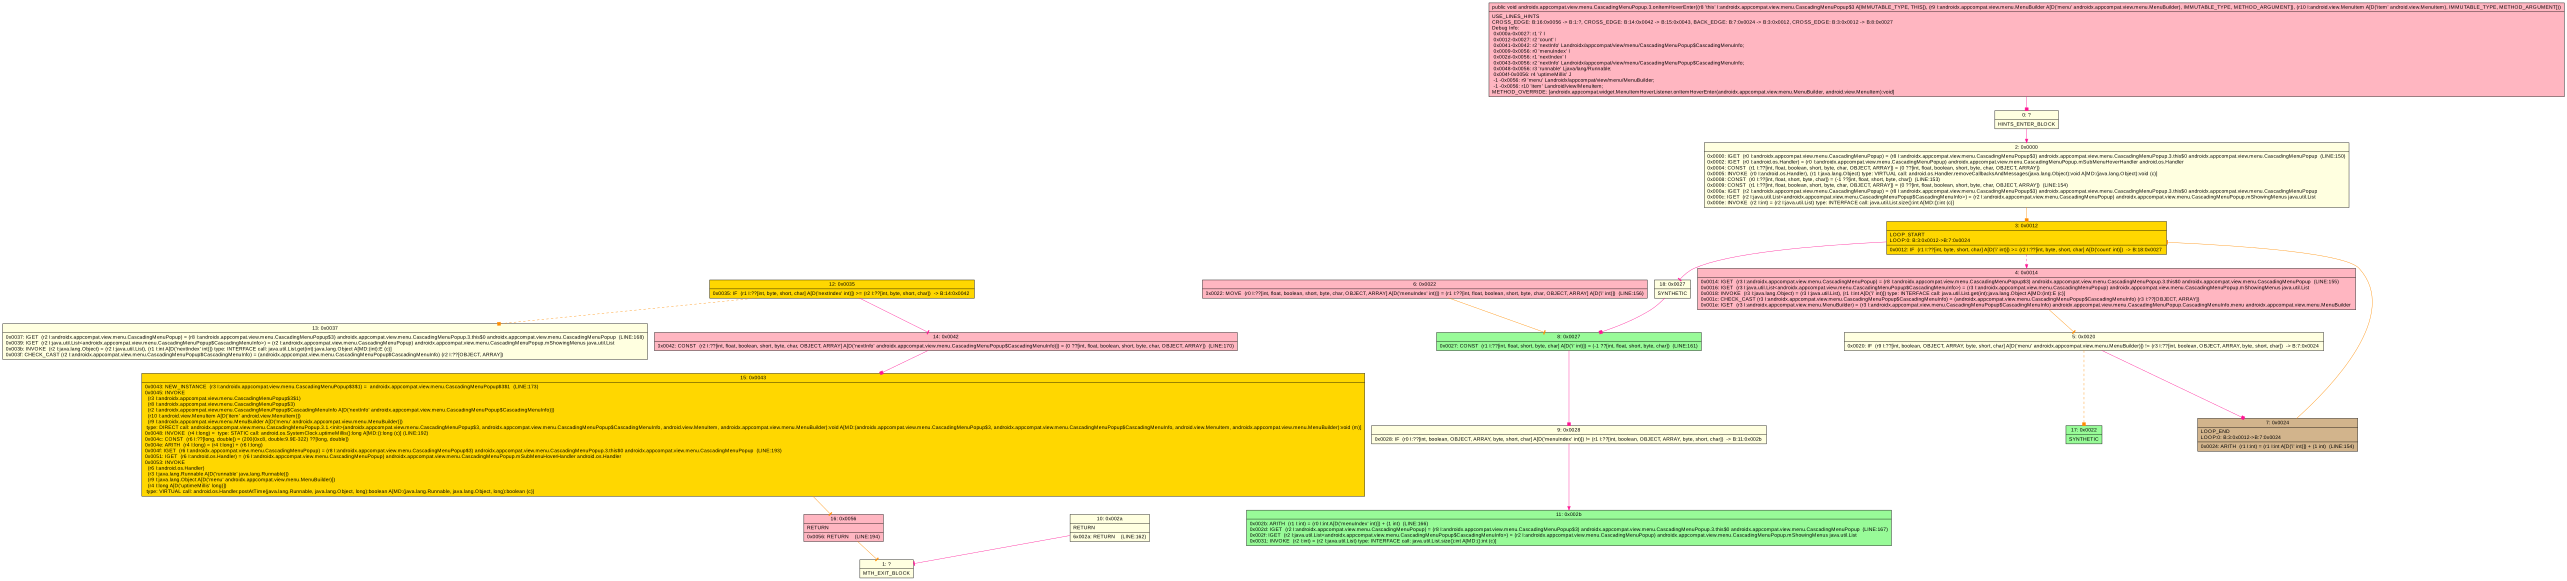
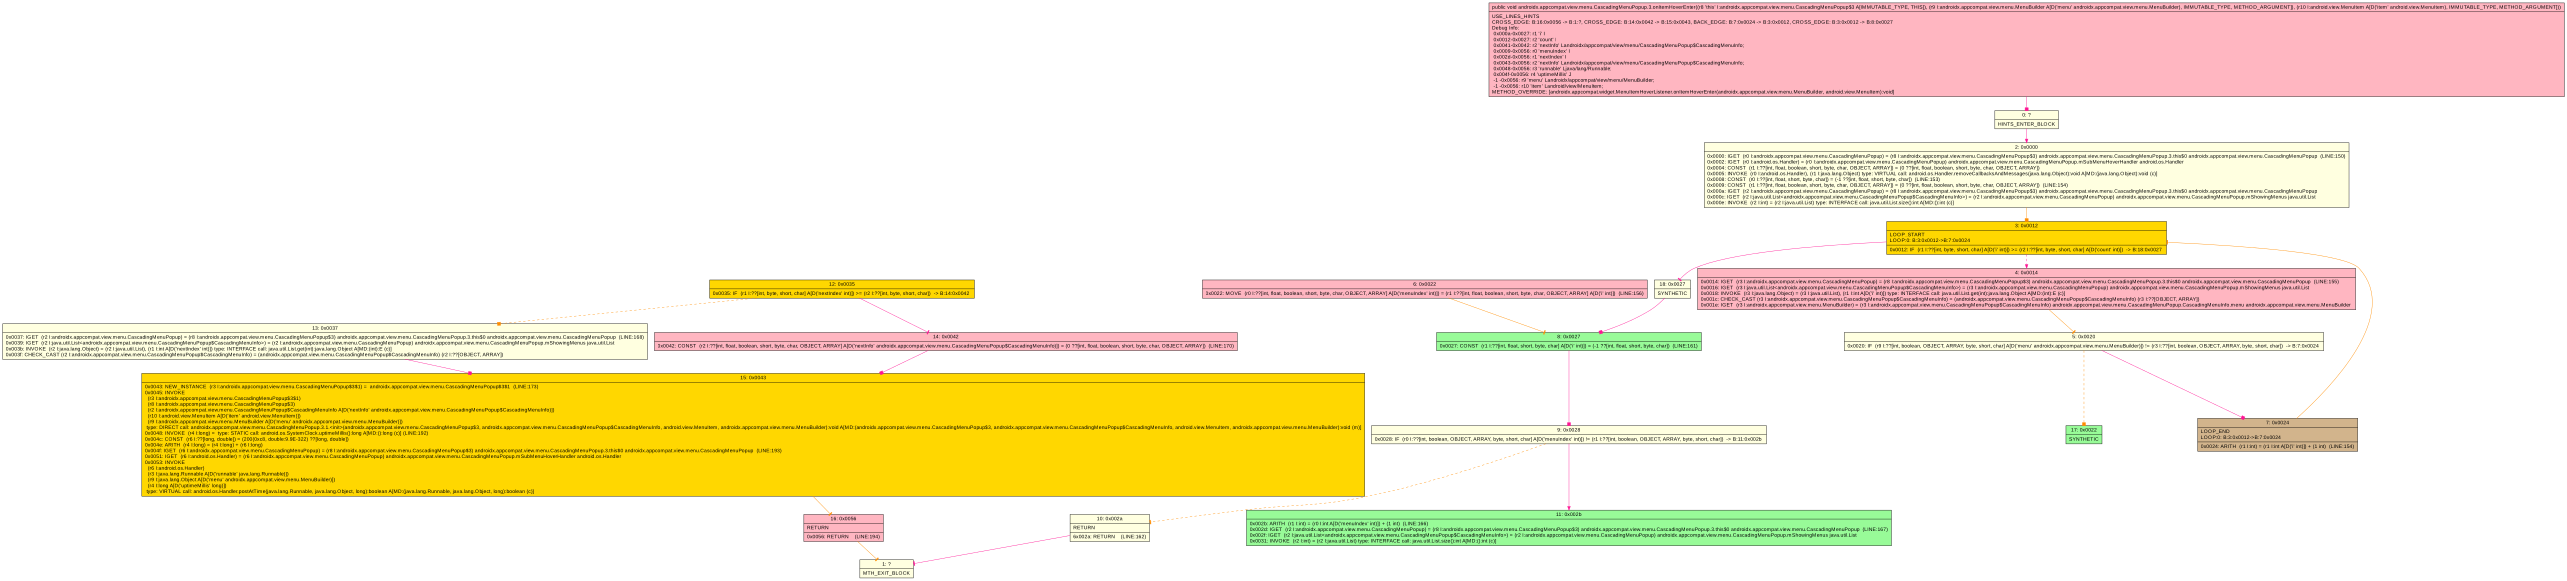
edge "13: 0x0037" -> "15: 0x0043": added
edge "9: 0x0028" -> "10: 0x002a": added
